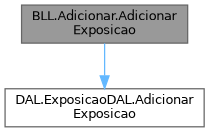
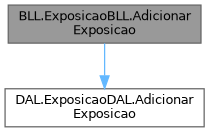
node "BLL.Adicionar.Adicionar Exposicao": label "BLL.Adicionar.Adicionar Exposicao" -> "BLL.ExposicaoBLL.Adicionar Exposicao"
